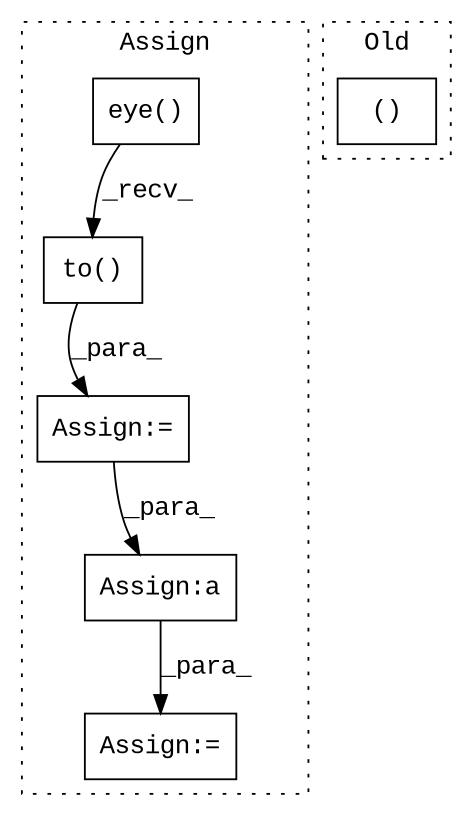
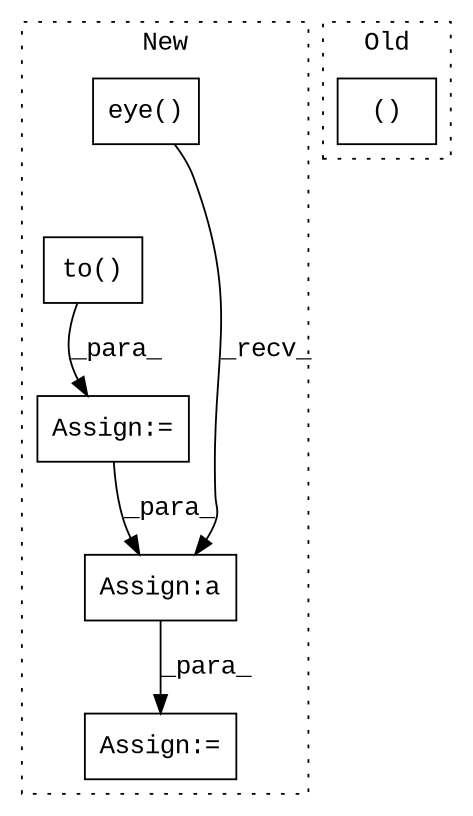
cluster "Assign": label "Assign" -> "New"
edge "eye()" -> "to()": now "eye()" -> "Assign:a"
